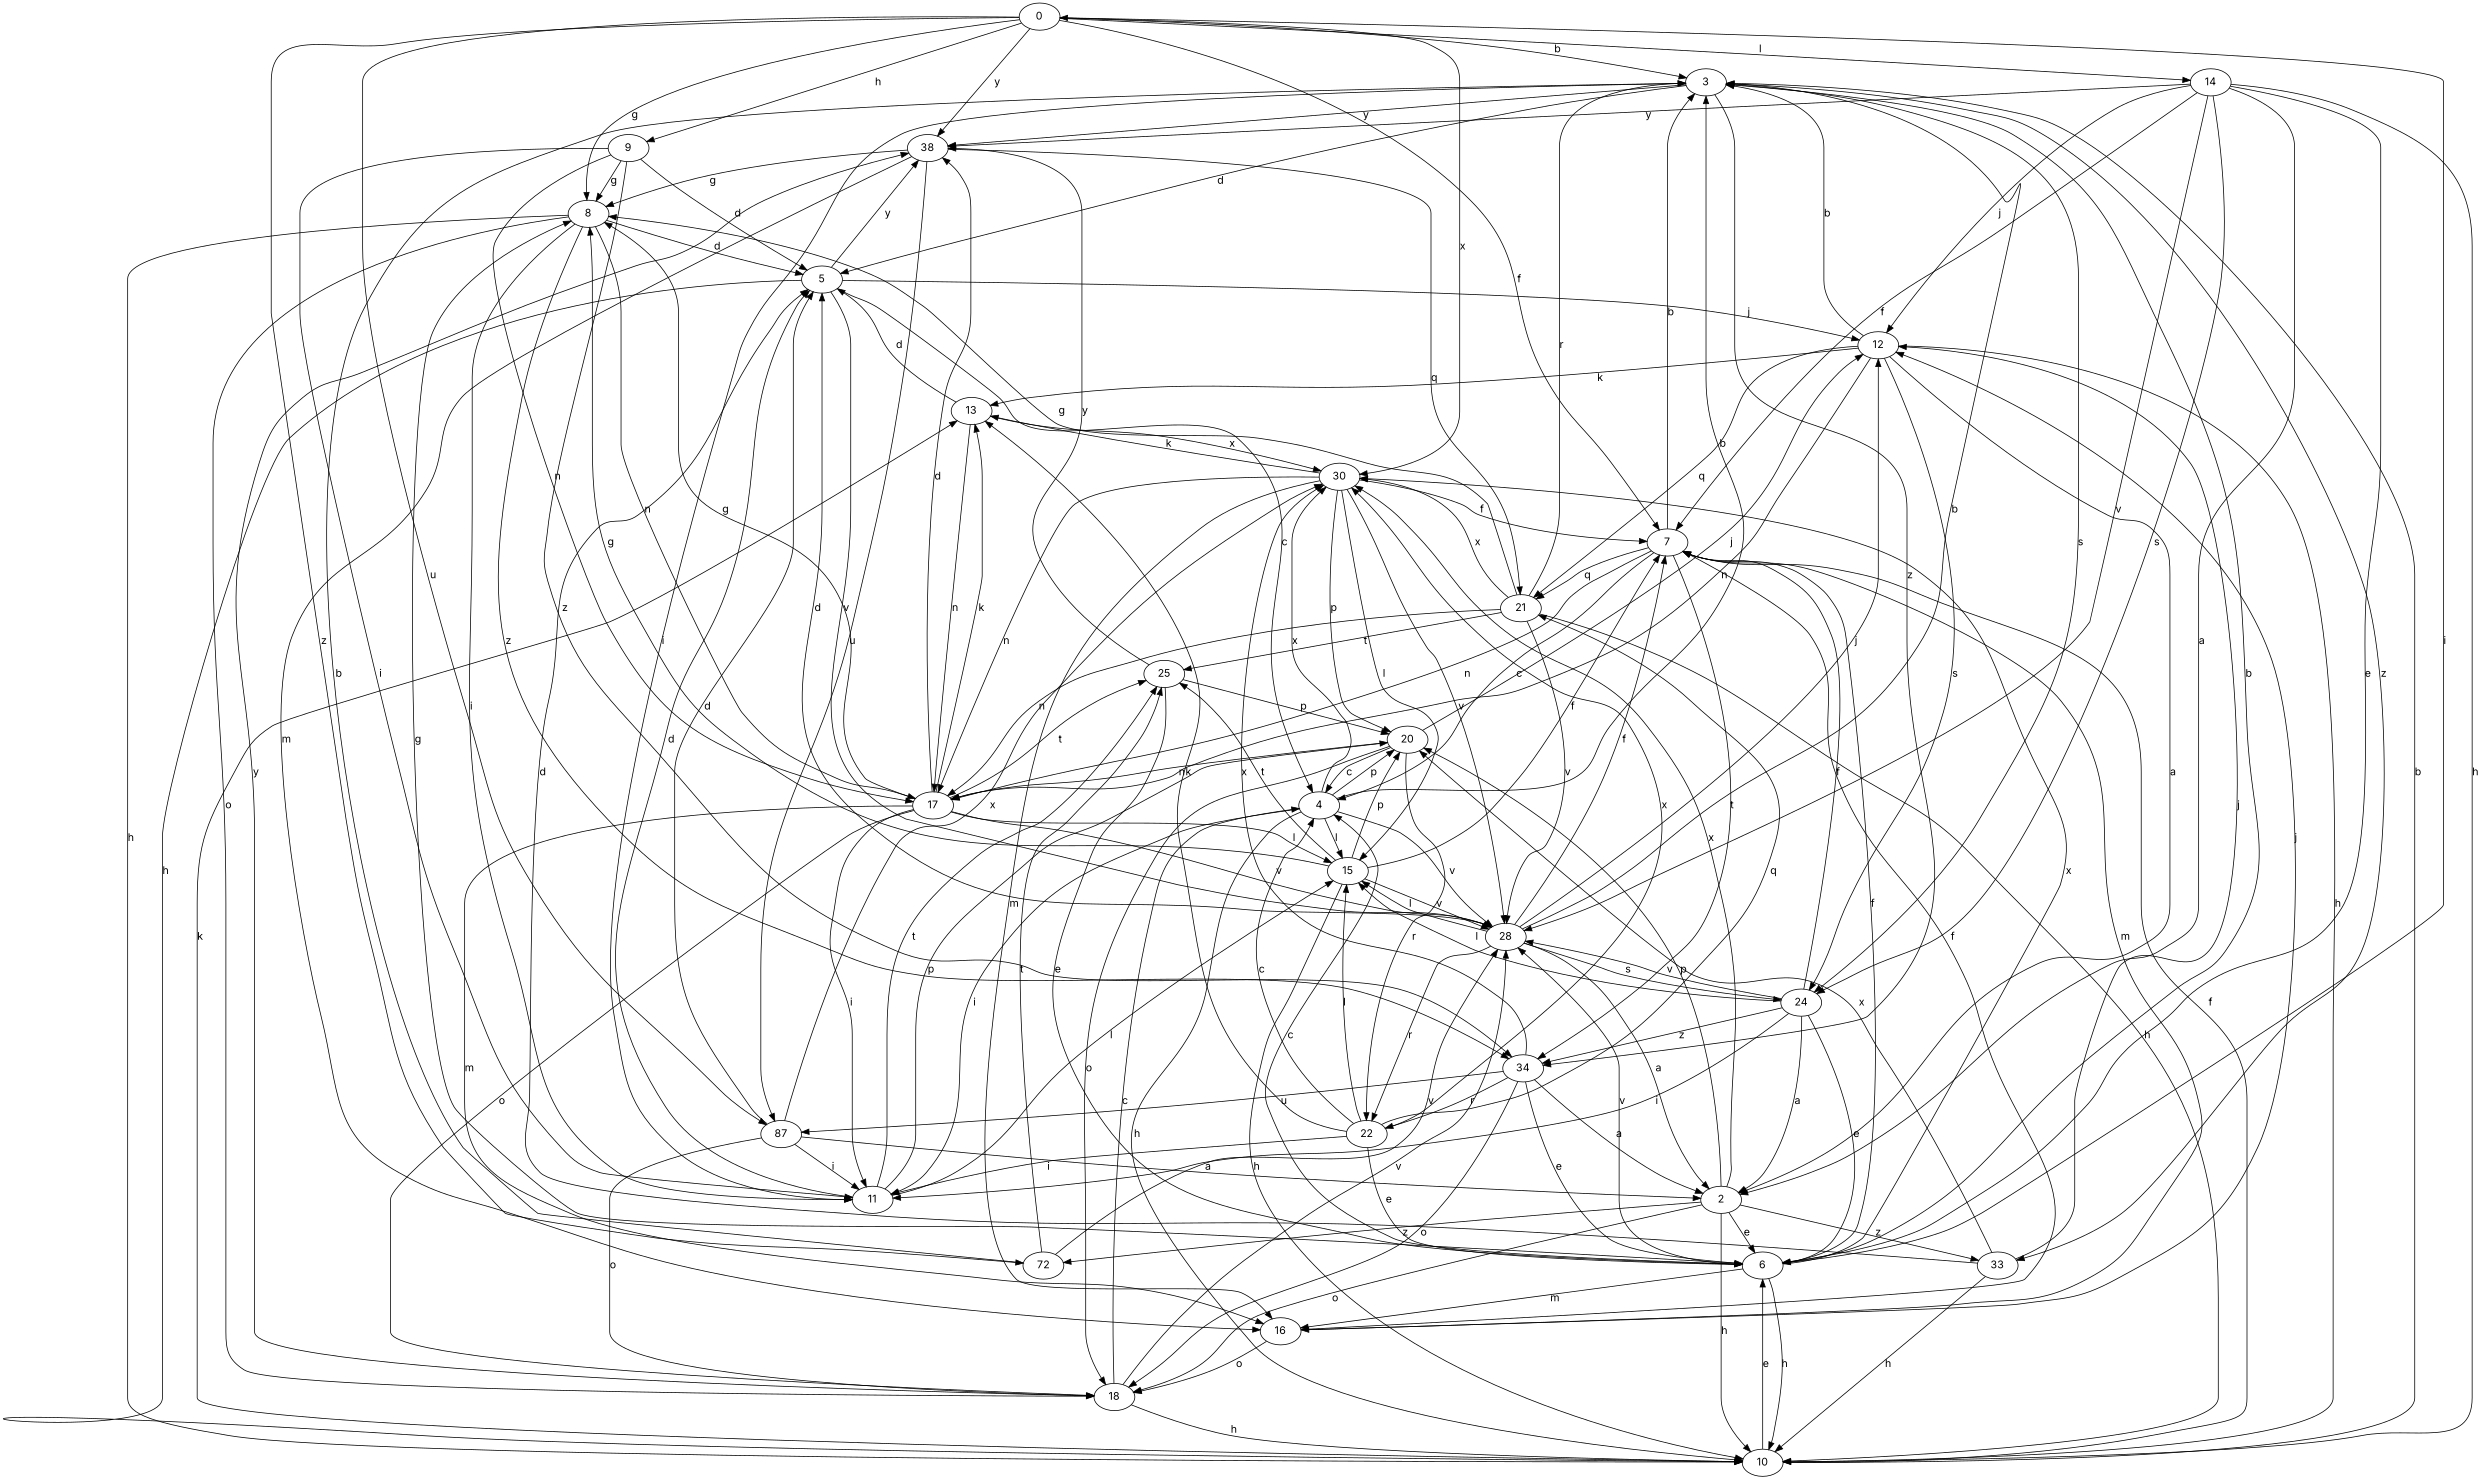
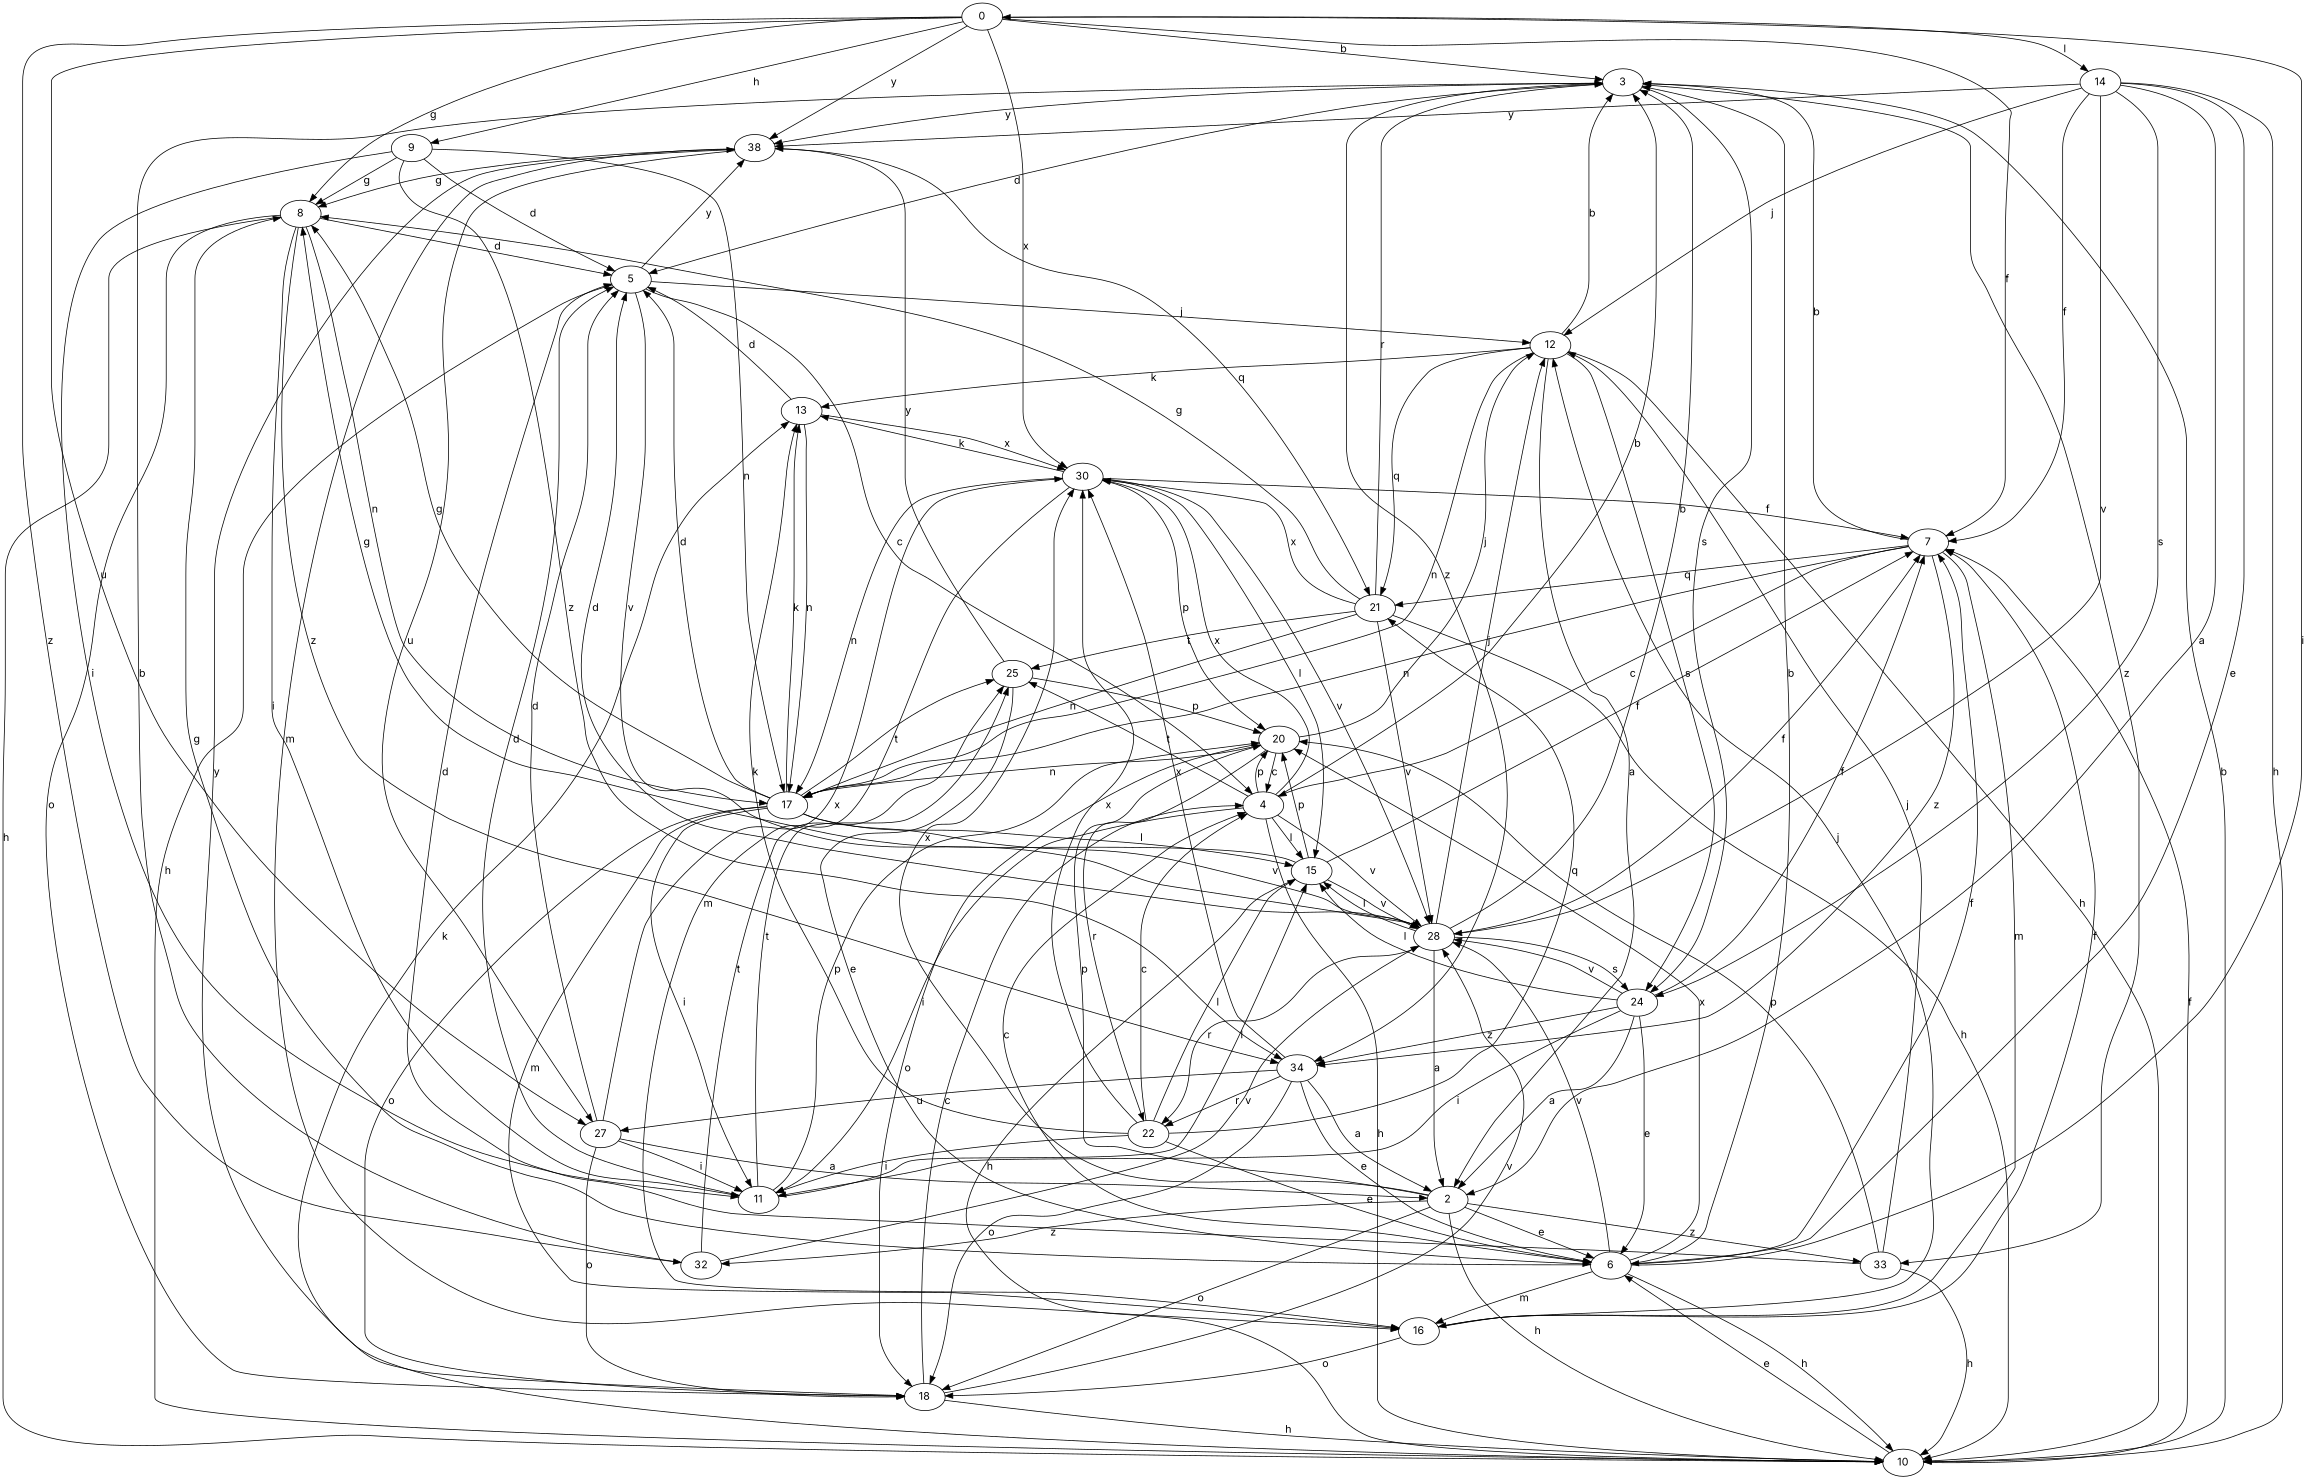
edge "3" -> "11": removed, label "i"
edge "17" -> "38": now "17" -> "5"
edge "6" -> "30": now "6" -> "20"
edge "15" -> "25": now "4" -> "25"
edge "7" -> "34": label "t" -> "z"
edge "33" -> "20": label "x" -> "p"
node "87": label "87" -> "27"
node "72": label "72" -> "32"
